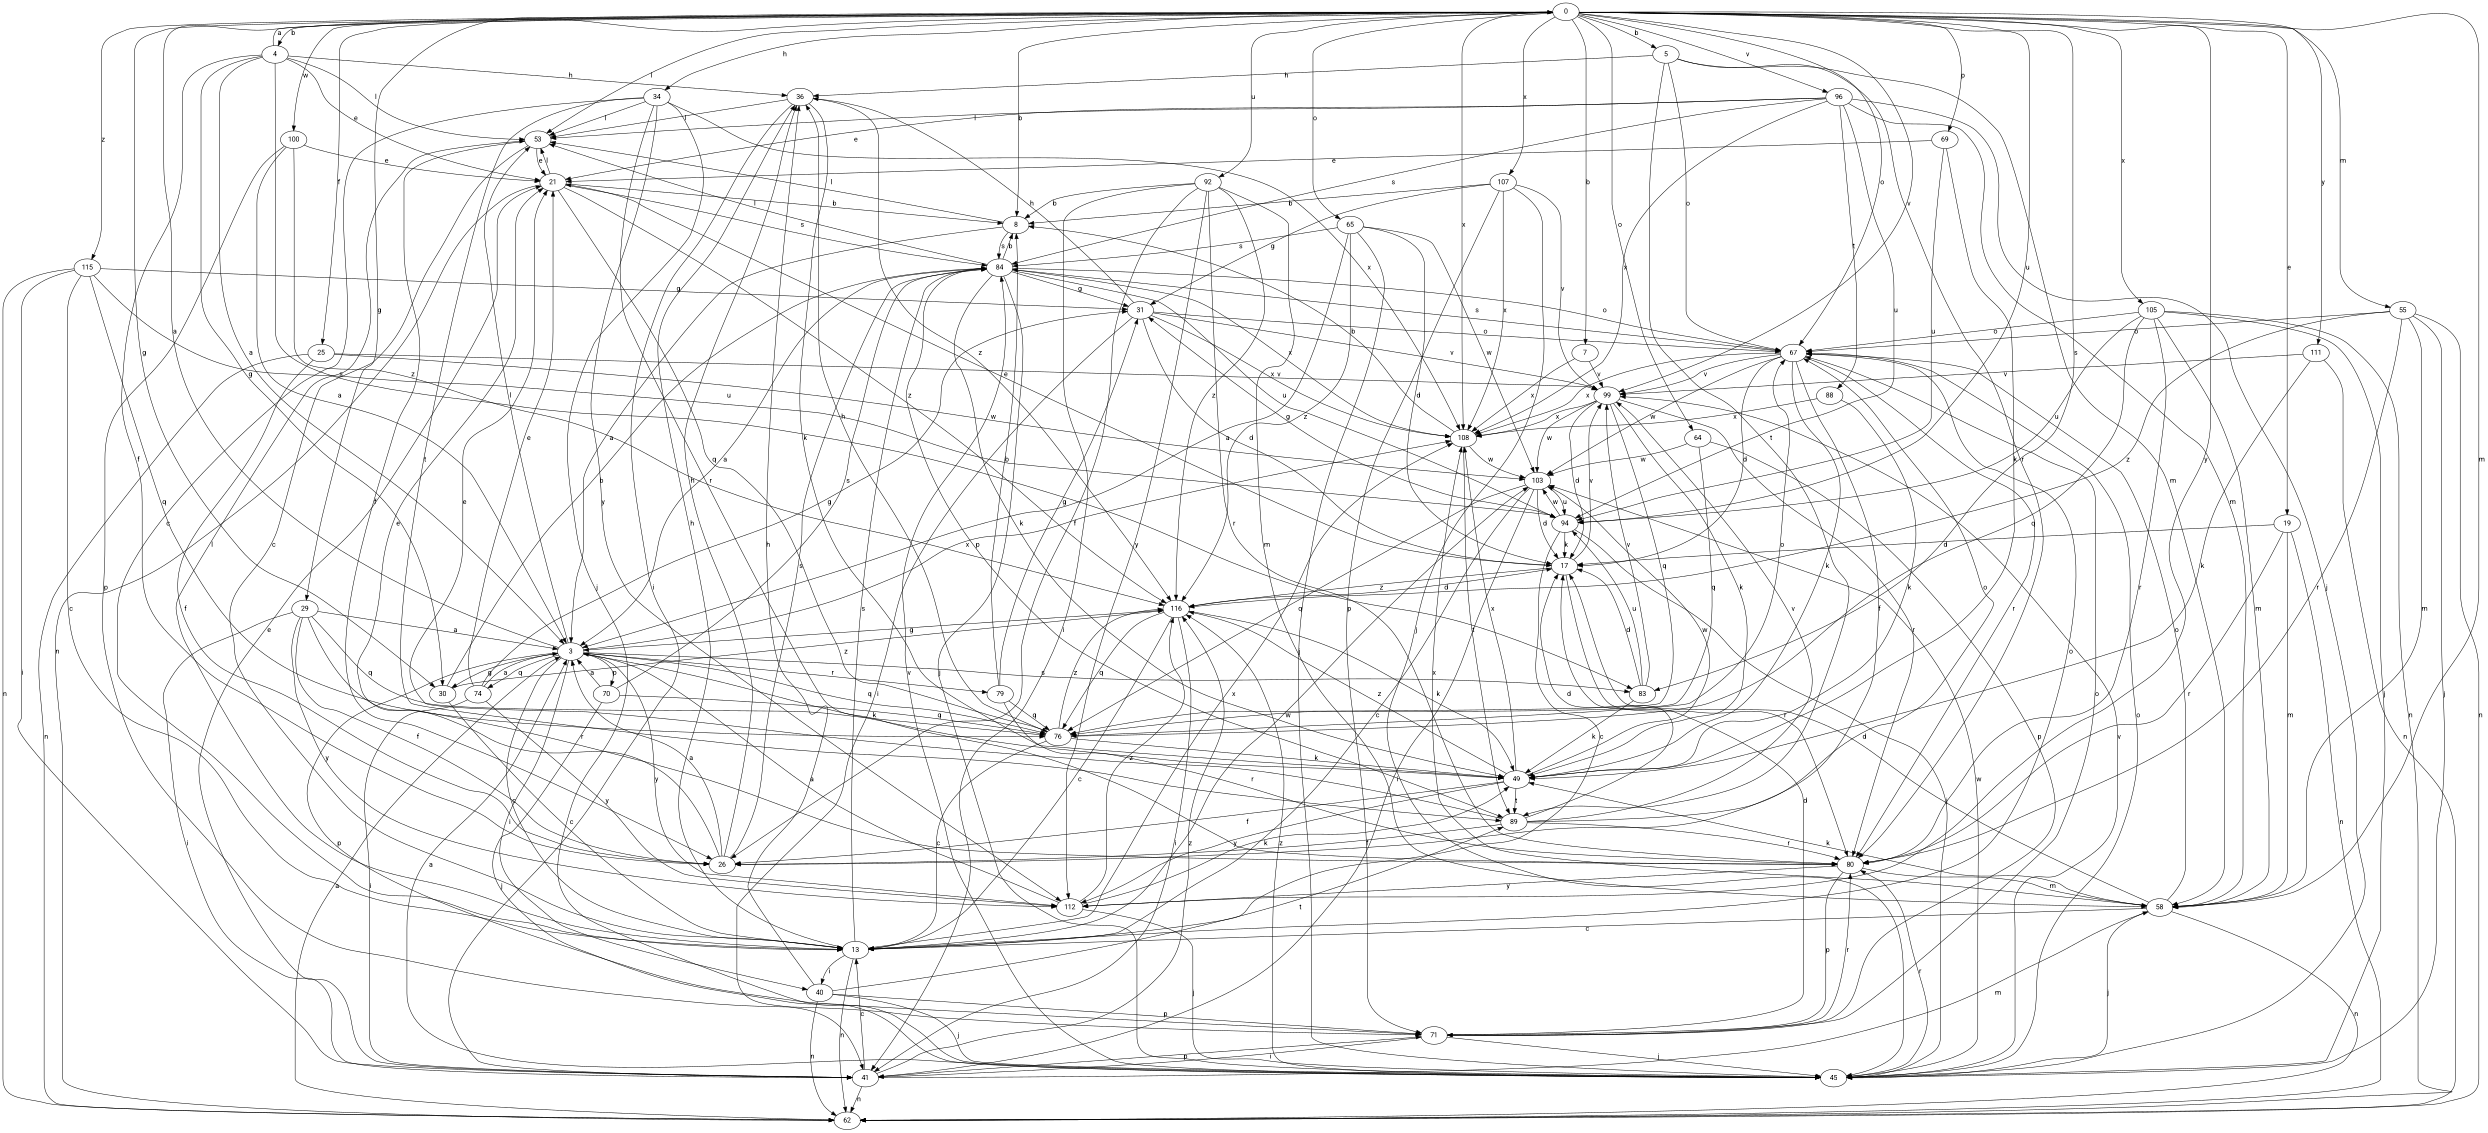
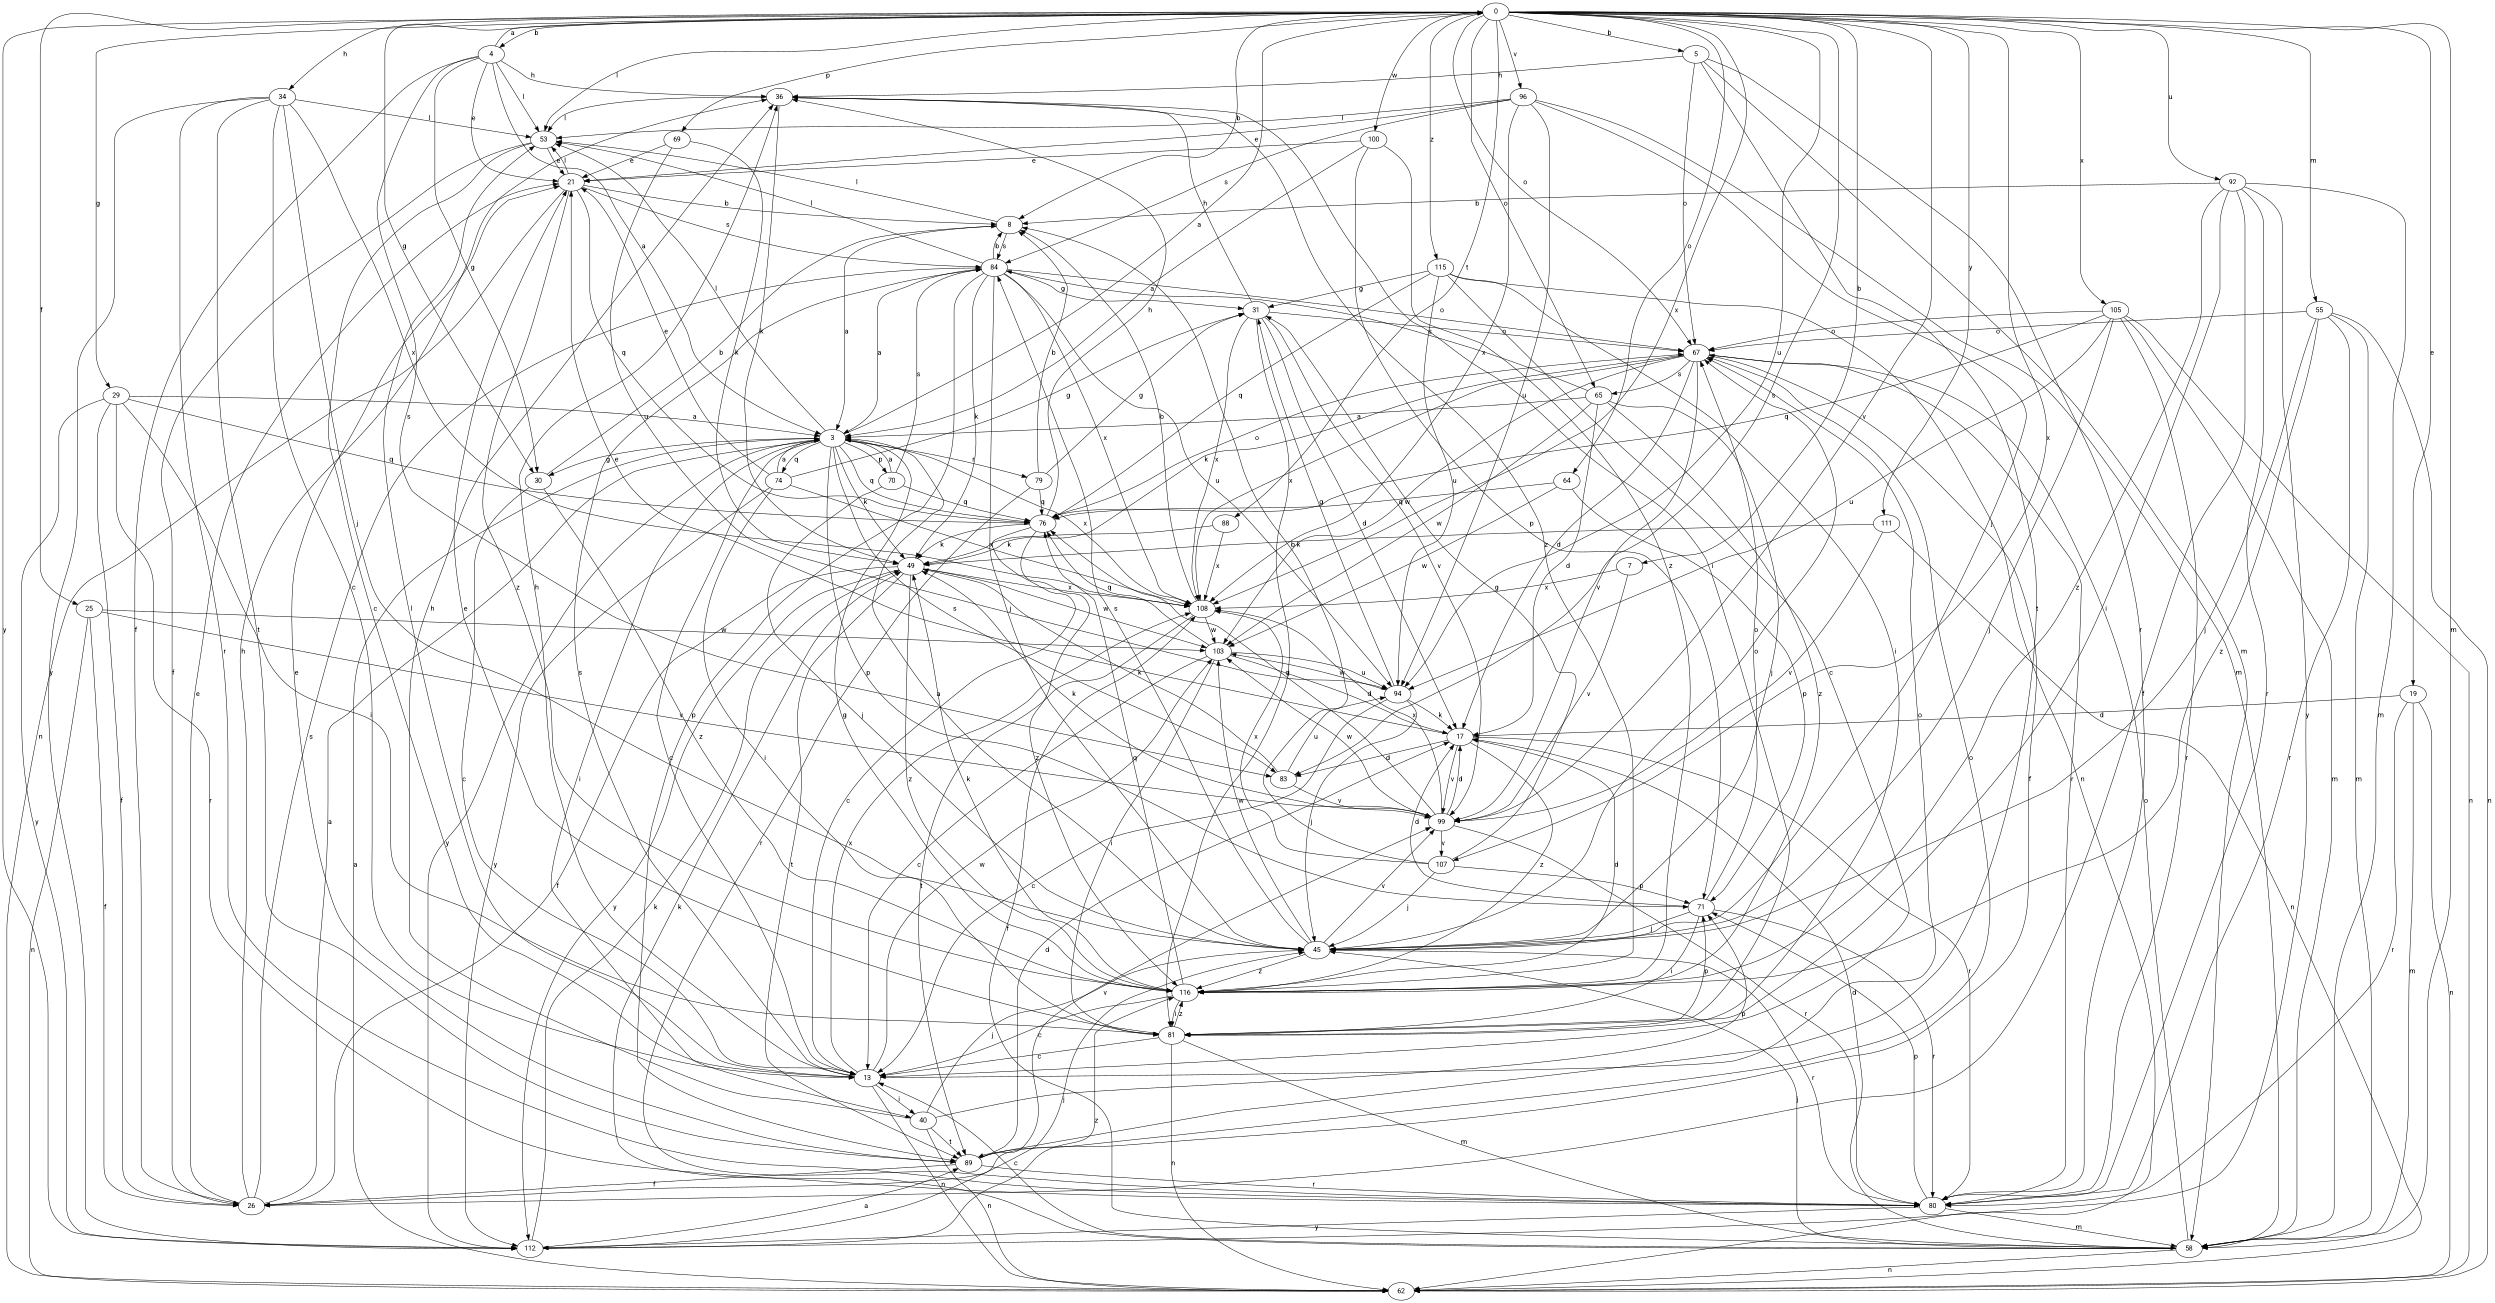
edge "96" -> "88": now "0" -> "88"
edge "107" -> "99": reversed
edge "67" -> "84": now "67" -> "65"
edge "30" -> "84": now "30" -> "8"
edge "74" -> "108": added, label "x"
edge "83" -> "17": reversed
edge "45" -> "84": label "v" -> "s"
edge "58" -> "108": label "x" -> "f"
edge "112" -> "3": now "112" -> "89"
node "41": label "41" -> "81"
